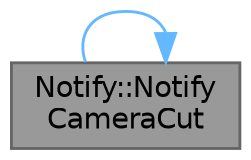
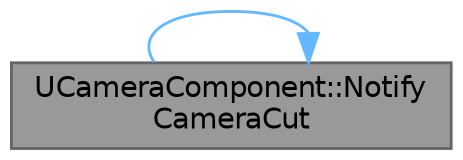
node "Notify::Notify CameraCut": label "Notify::Notify CameraCut" -> "UCameraComponent::Notify CameraCut"
